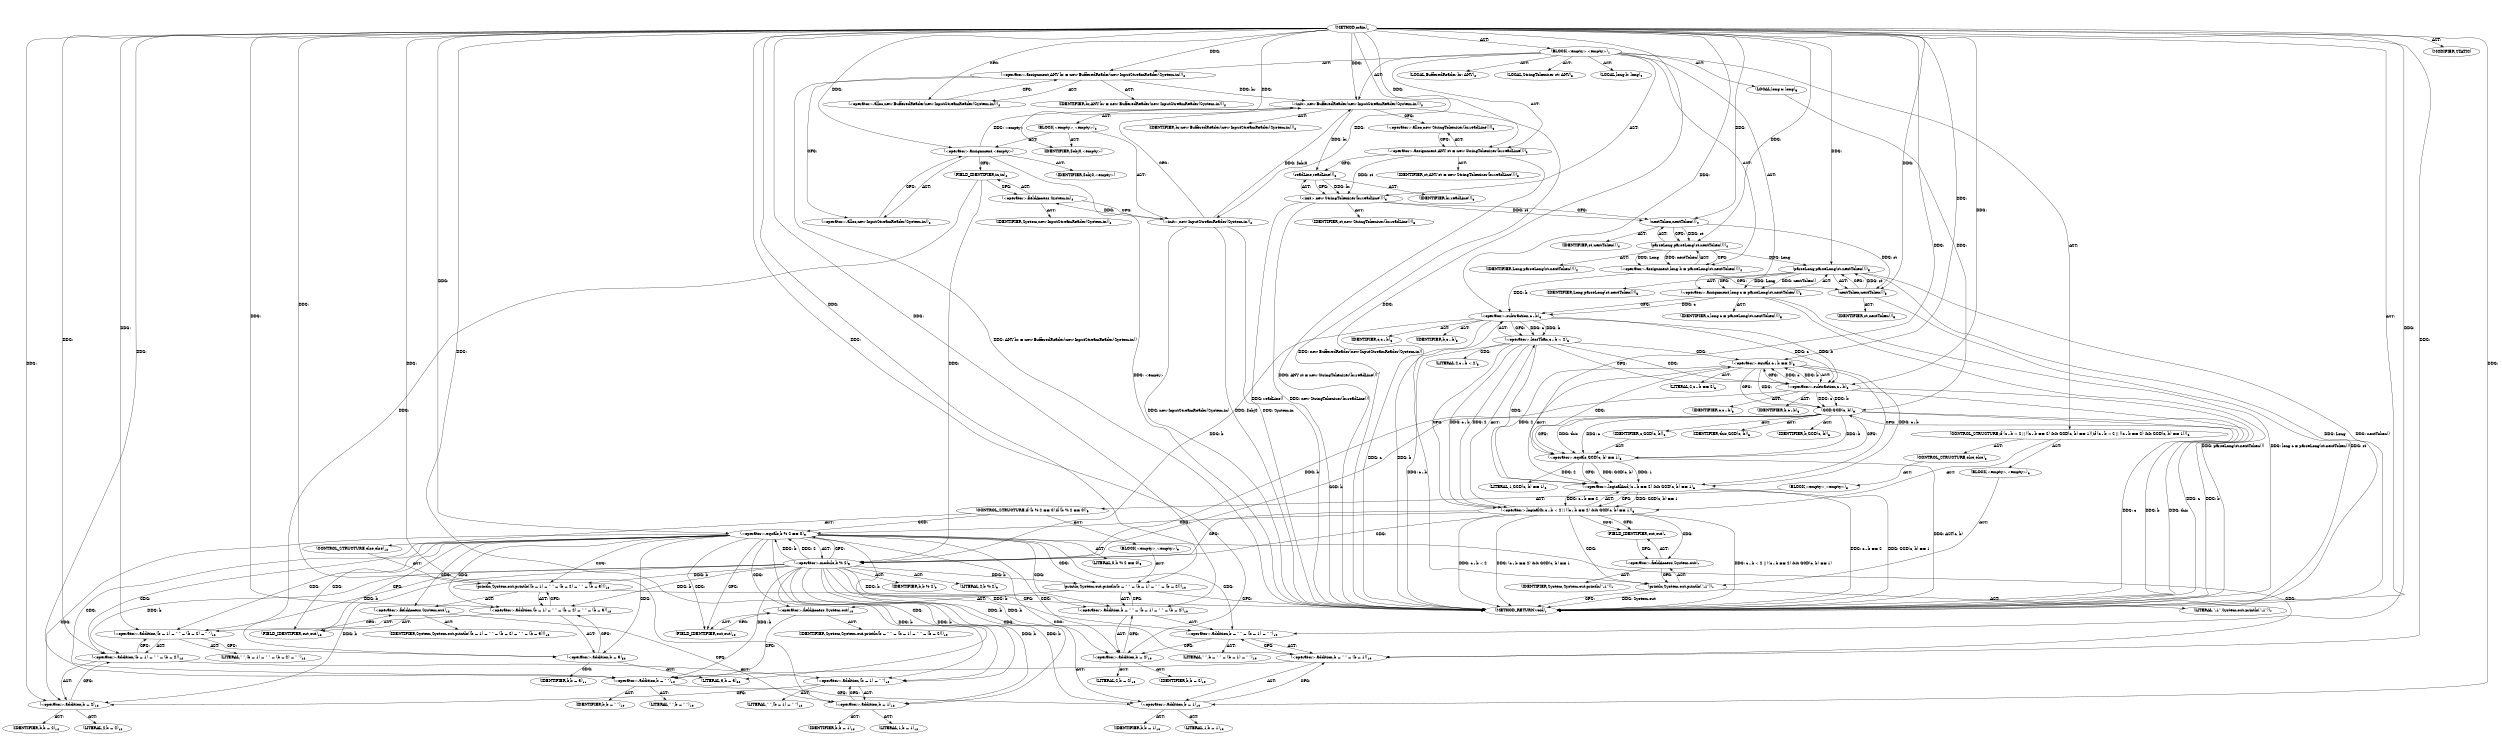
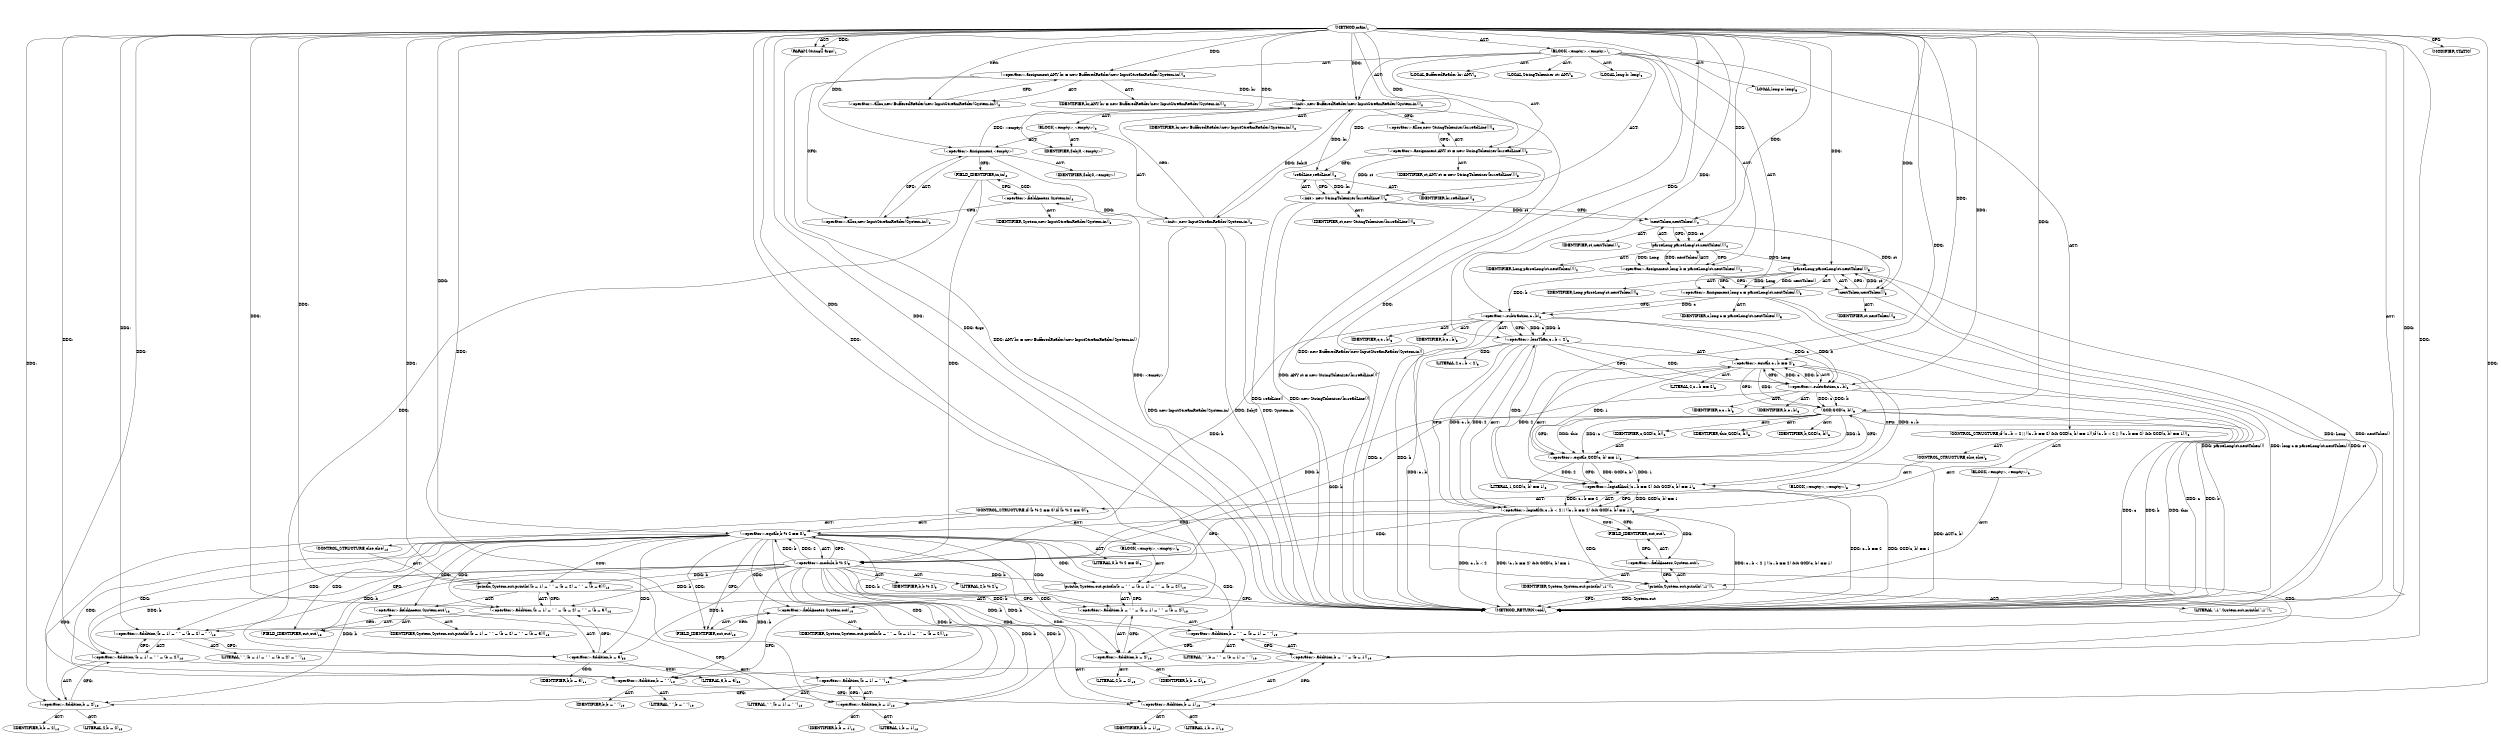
edge "(METHOD,main)" -> "(MODIFIER,STATIC)": label "AST: " -> "CFG: "
node "(PARAM,String[] args)": added
edge "(METHOD,main)" -> "(<operator>.lessThan,c - b < 2)": added, label "DDG:"
edge "(<operator>.fieldAccess,System.in)" -> "(FIELD_IDENTIFIER,in,in)": label "AST: " -> "GCD: "
edge "(<operator>.fieldAccess,System.in)" -> "(<init>,new InputStreamReader(System.in))": now "(<operator>.fieldAccess,System.in)" -> "(<operator>.alloc,new InputStreamReader(System.in))"
edge "(LOCAL,long c: long)" -> "(GCD,GCD(c, b))": now "(METHOD,main)" -> "(GCD,GCD(c, b))"
edge "(<operator>.lessThan,c - b < 2)" -> "(<operator>.equals,c - b == 2)": label "CDG: " -> "AST: "
edge "(<operator>.equals,c - b == 2)" -> "(<operator>.equals,GCD(c, b) == 1)": label "CDG: " -> "DDG: 1"
edge "(CONTROL_STRUCTURE,if (b % 2 == 0),if (b % 2 == 0))" -> "(<operator>.equals,b % 2 == 0)": label "GCD: " -> "AST: "
edge "(<operator>.modulo,b % 2)" -> "(LITERAL,3,b + 3)": now "(<operator>.modulo,b % 2)" -> "(<operator>.addition,b + 3)"
edge "(<operator>.addition,b + 3)" -> "(LITERAL,3,b + 3)": label "AST: " -> "GCD: "
